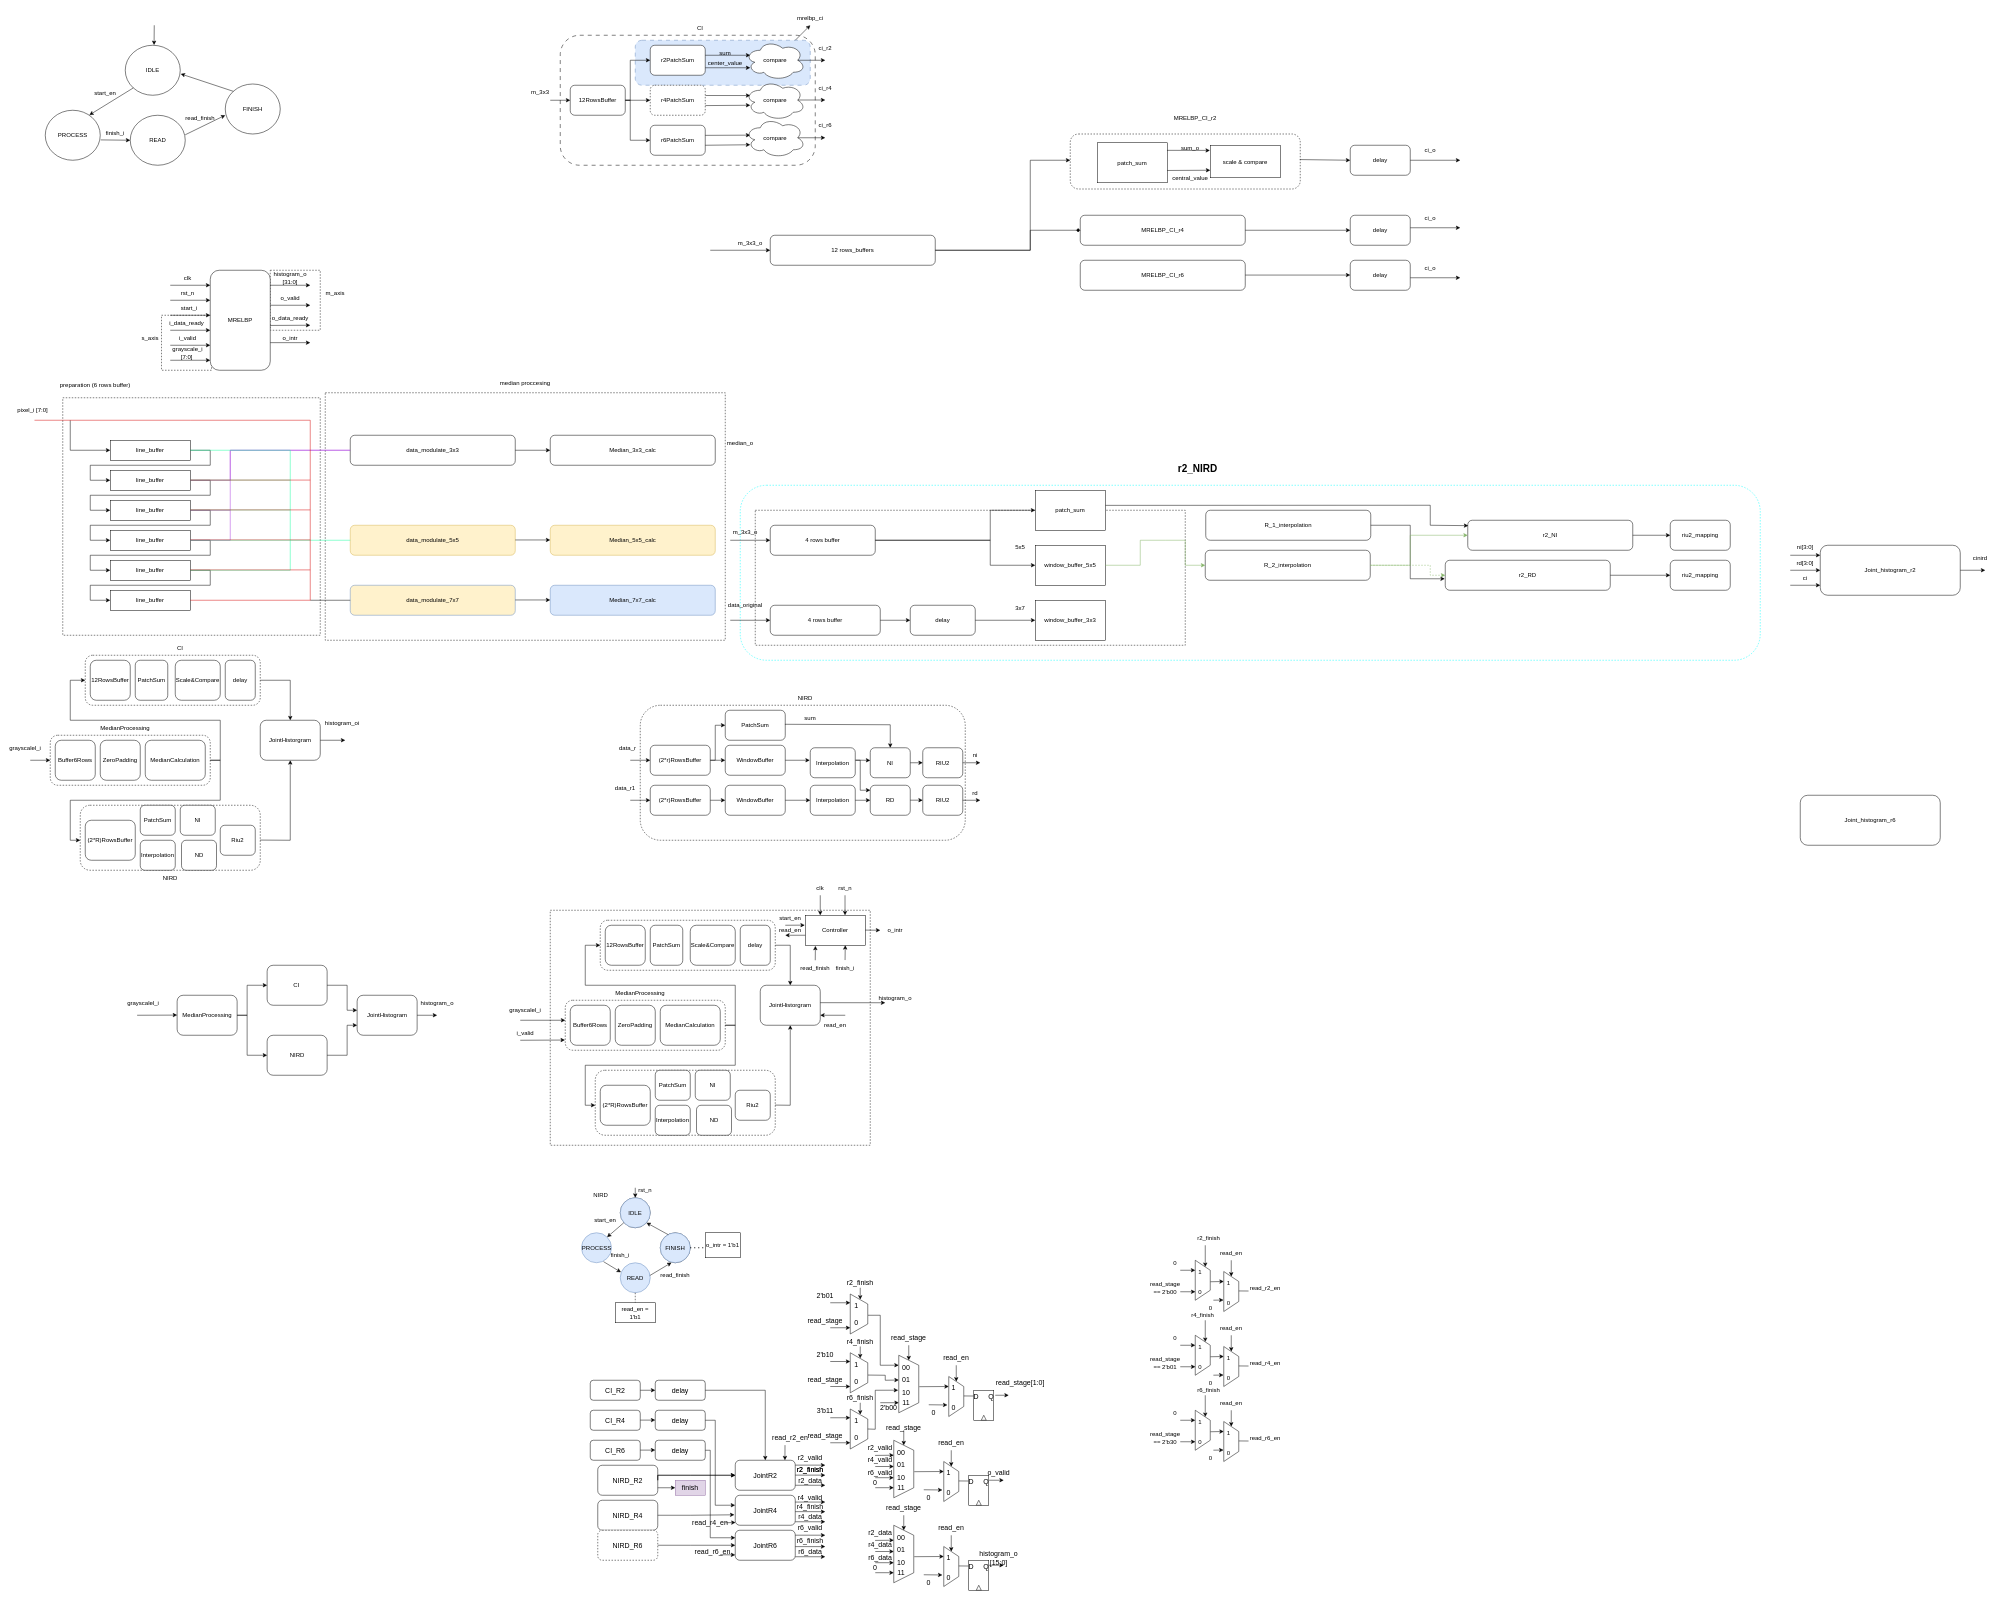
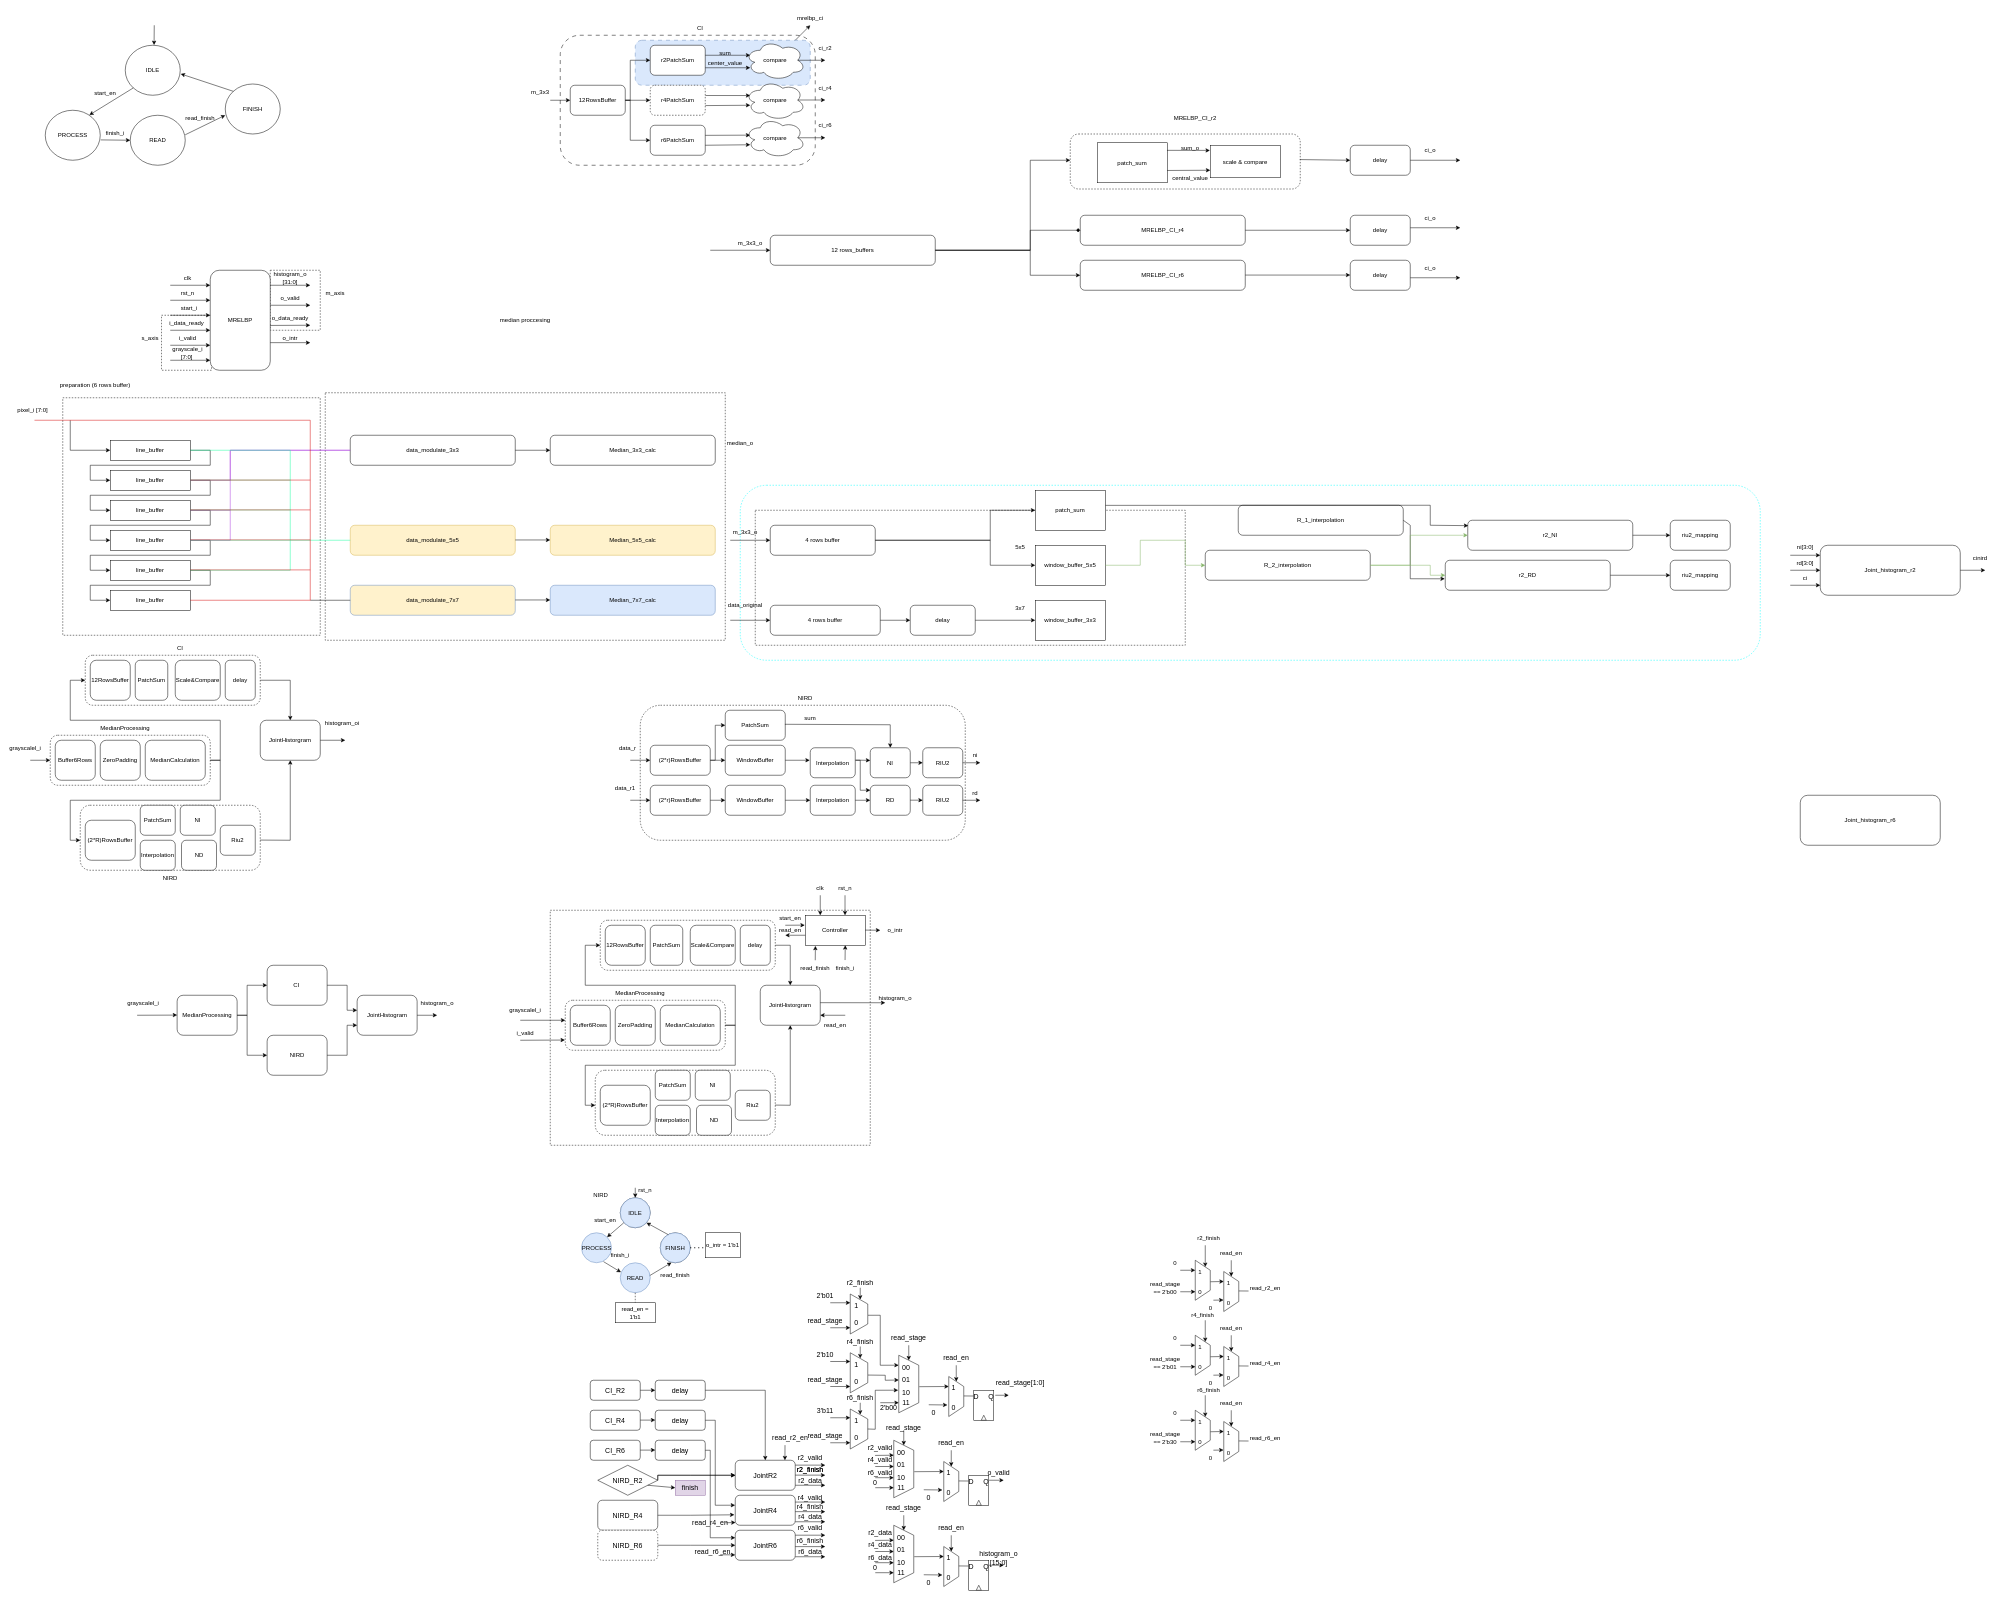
edge "12 rows_buffers" -> "MRELBP_CI_r6": added
node "median proccesing": moved (525, 383) -> (525, 320)
node "r2_NIRD": removed
node "R_1_interpolation": moved (1288, 525) -> (1321, 520)
edge "R_2_interpolation" -> "r2_RD": style dashed -> solid
node "NIRD_R2": shape rounded rectangle -> diamond
